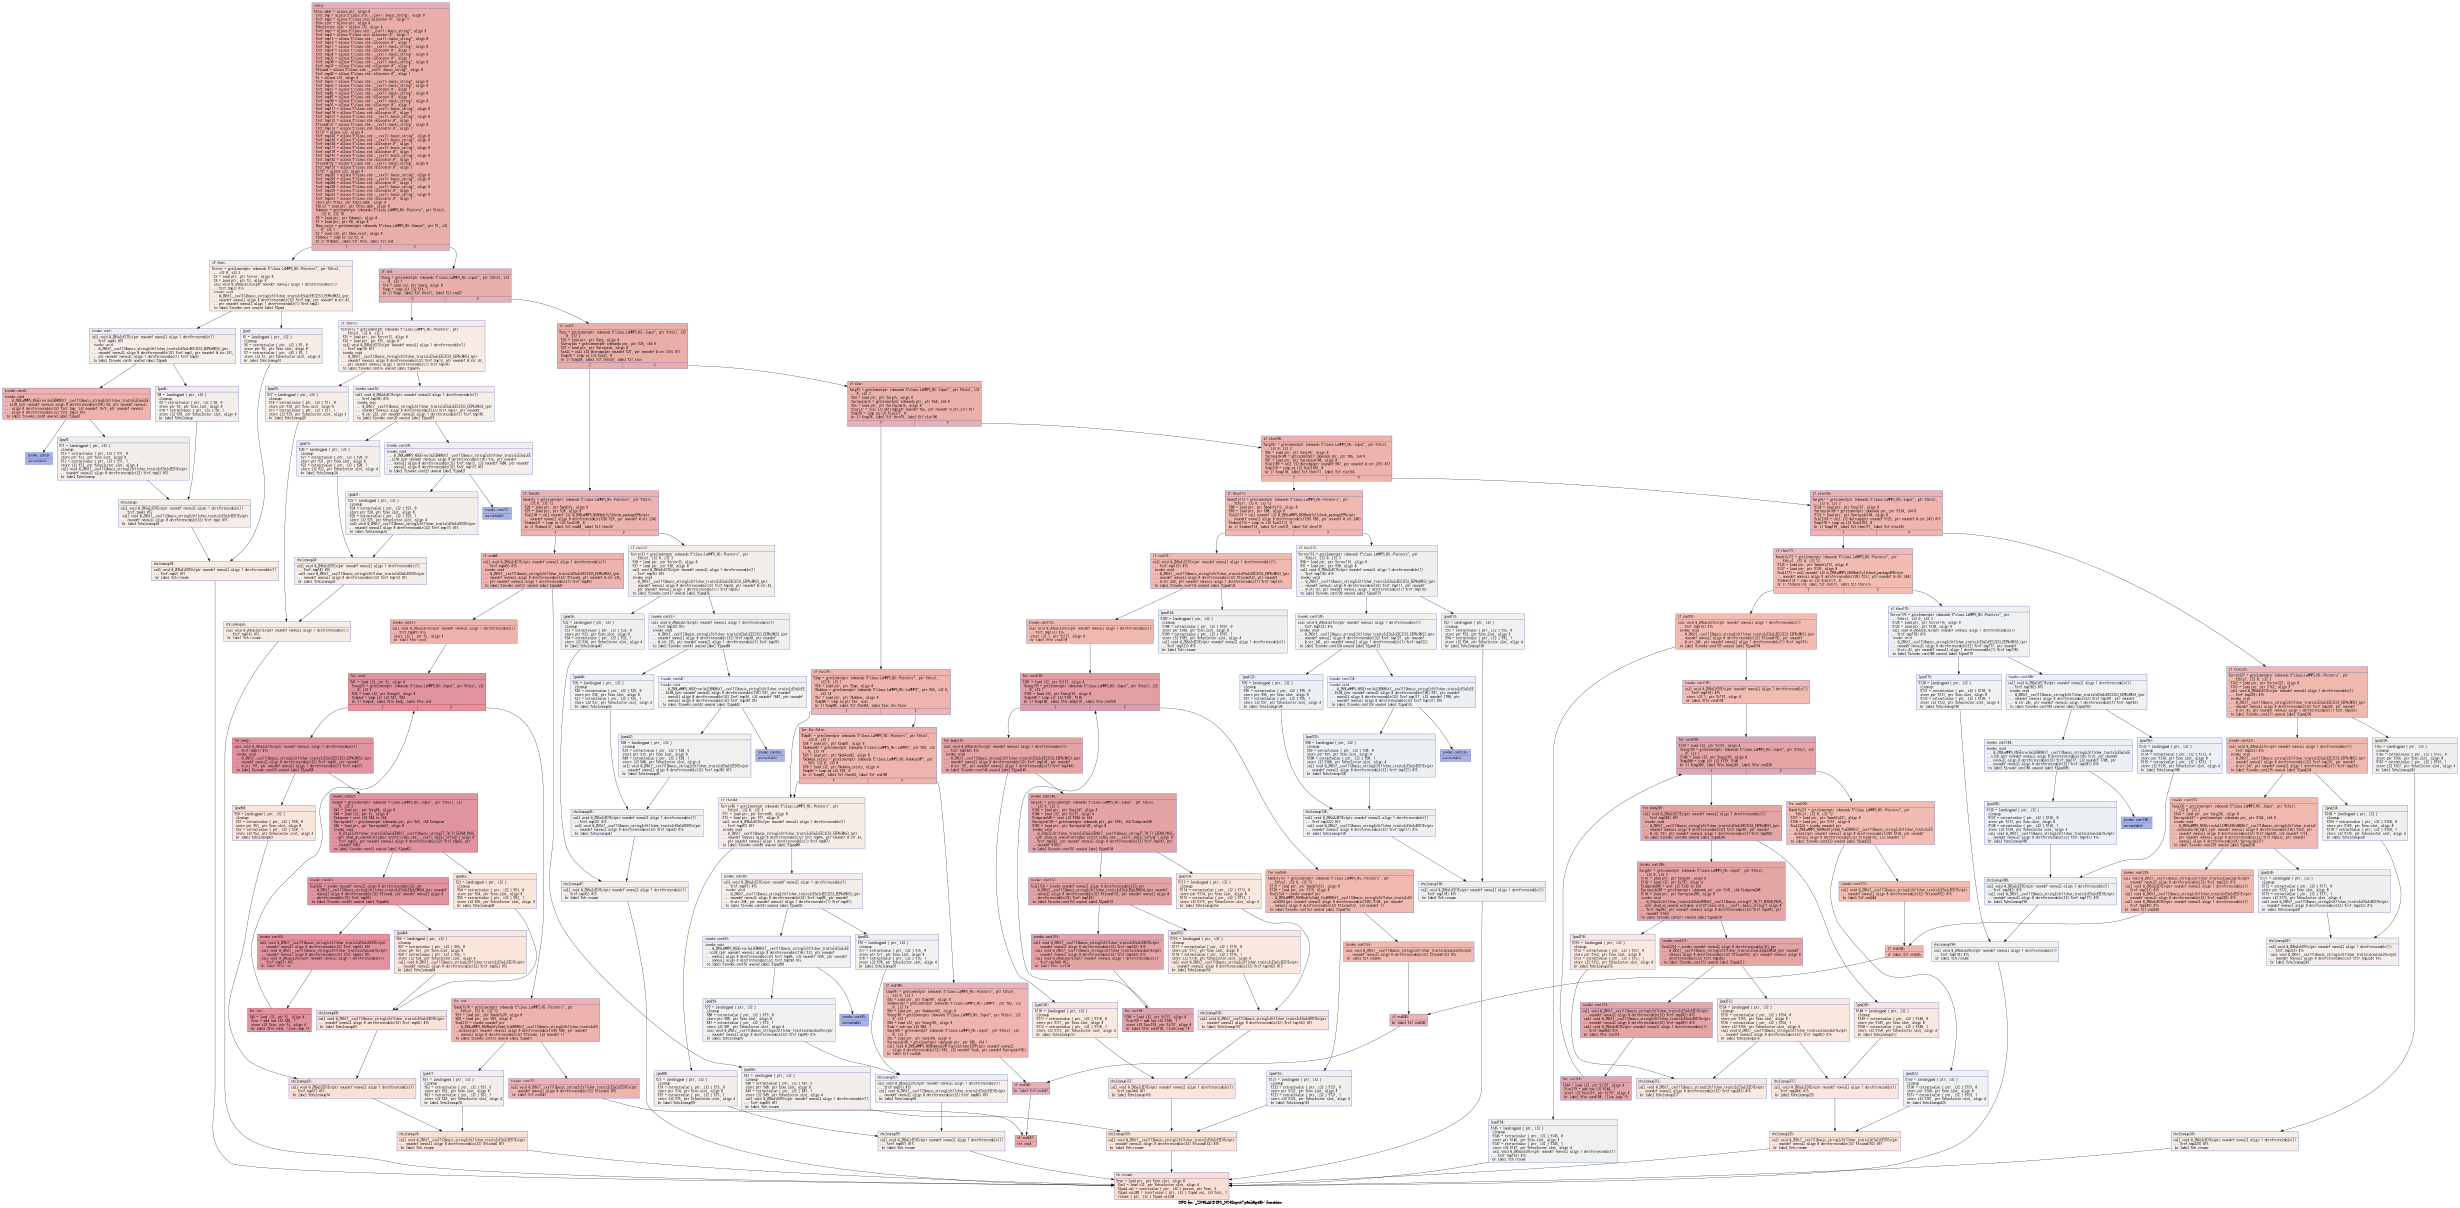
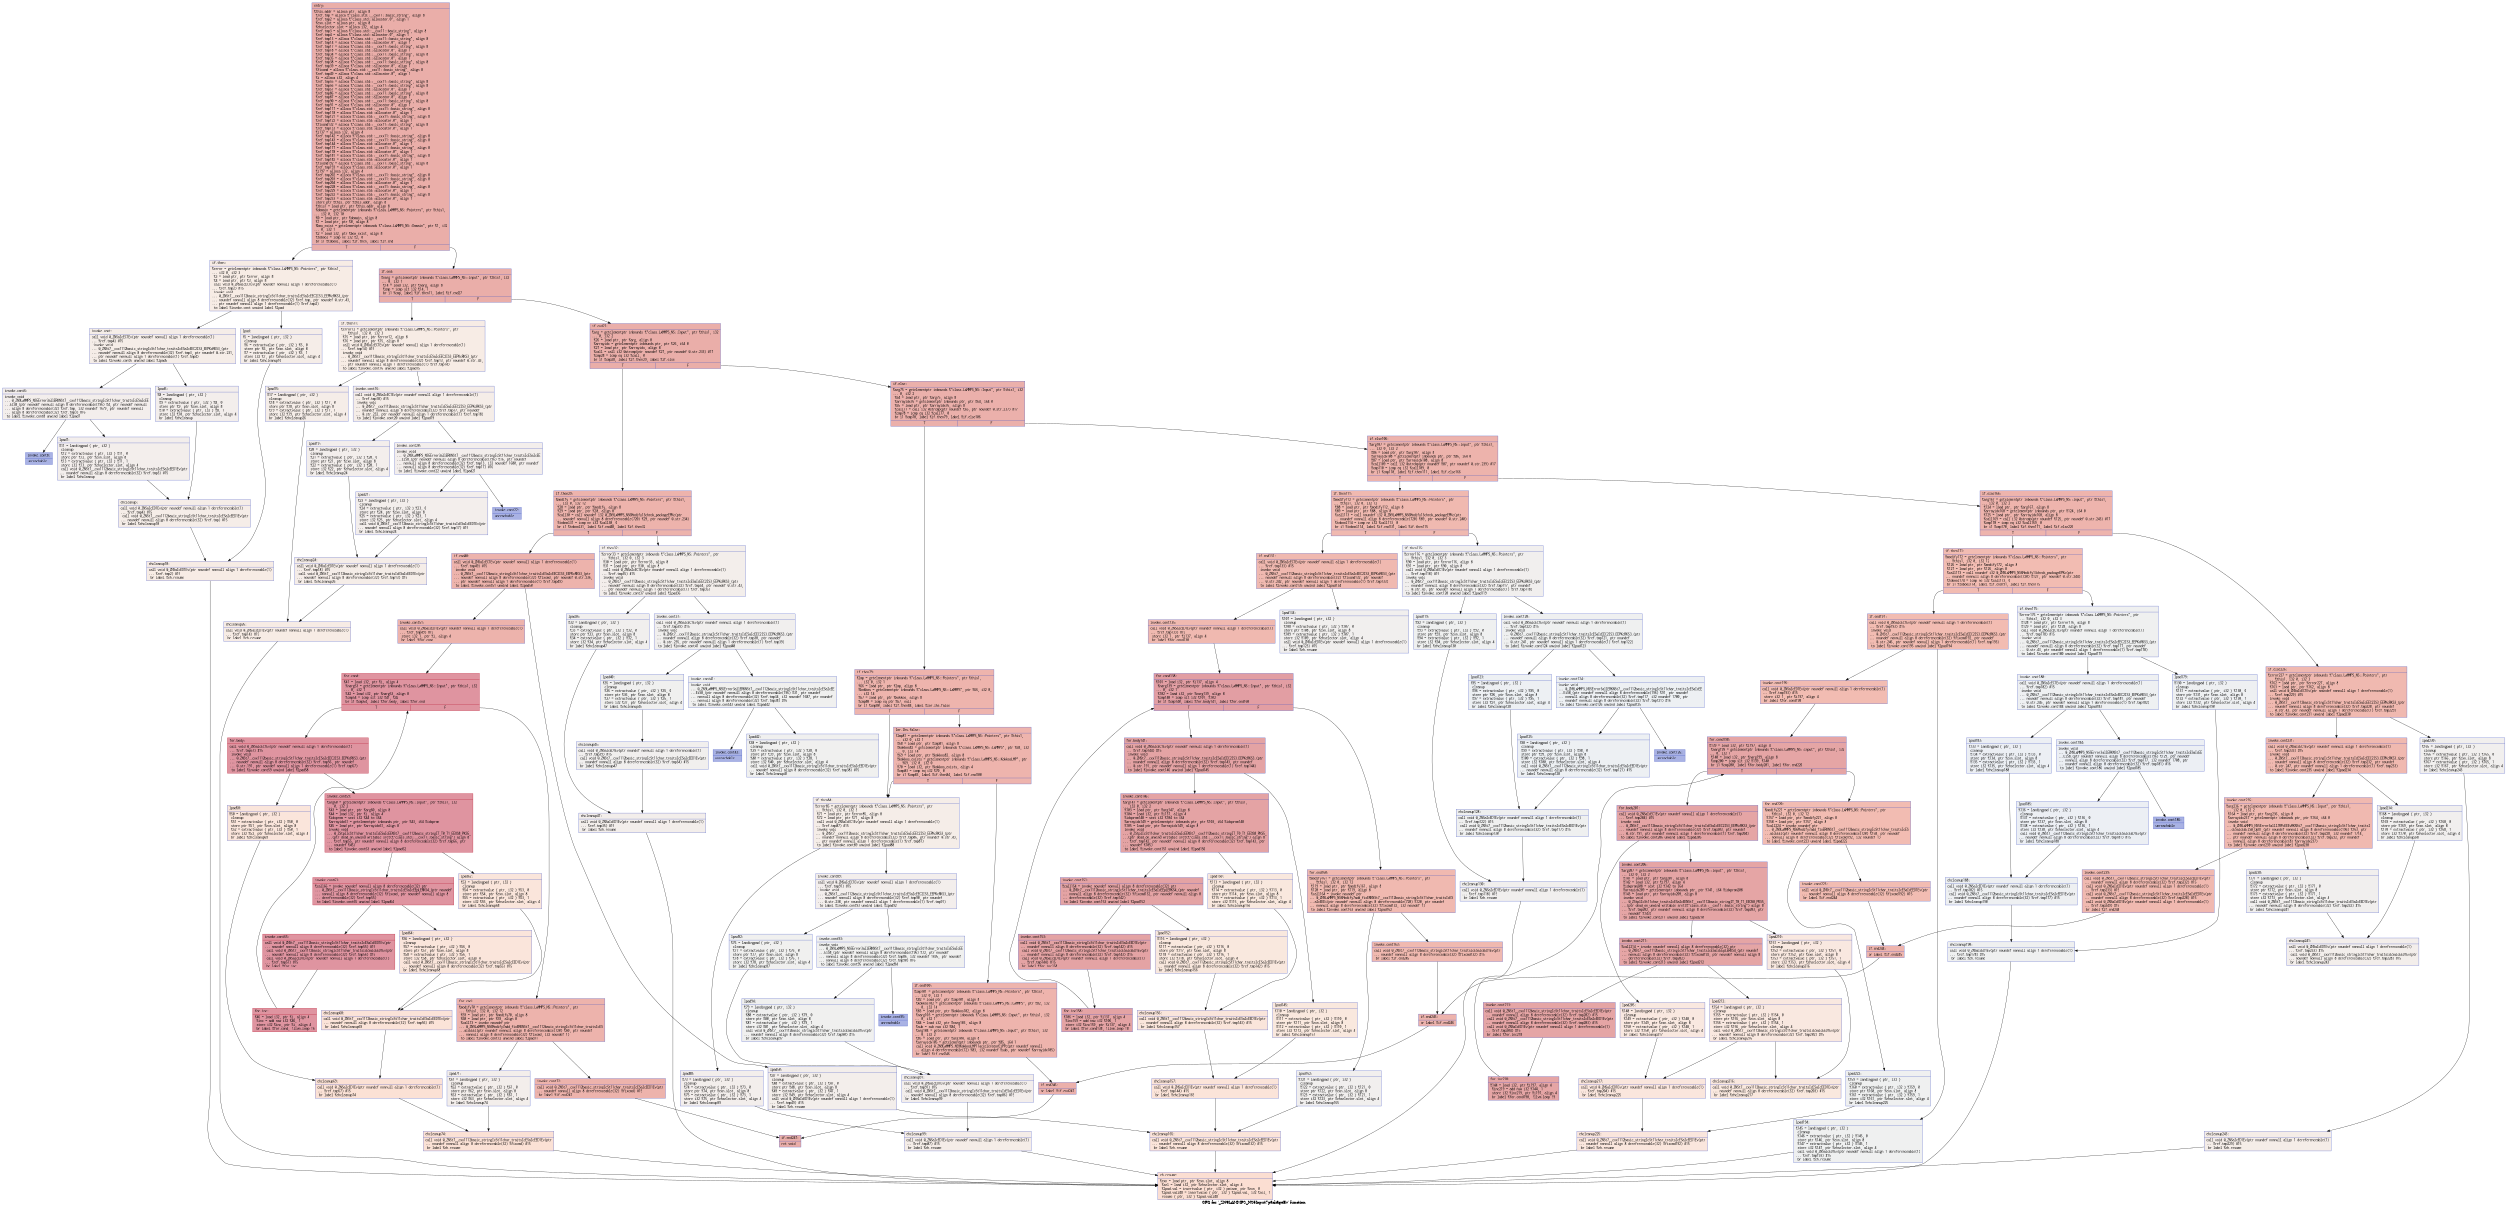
node "invoke.cont6:": fillcolor #d6524470 -> #e3d9d370
edge "lpad42:" -> "ehcleanup45:": removed
